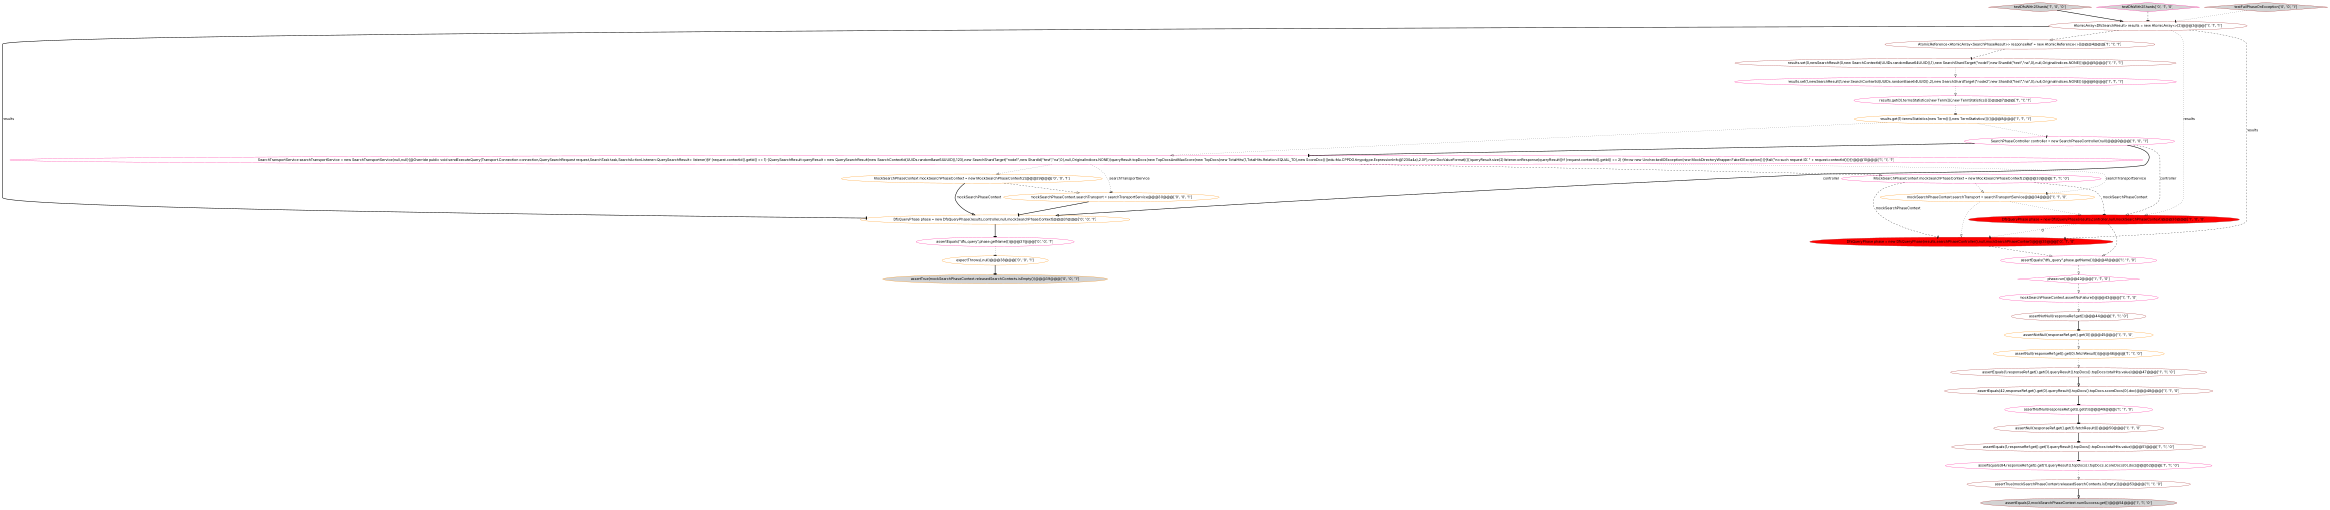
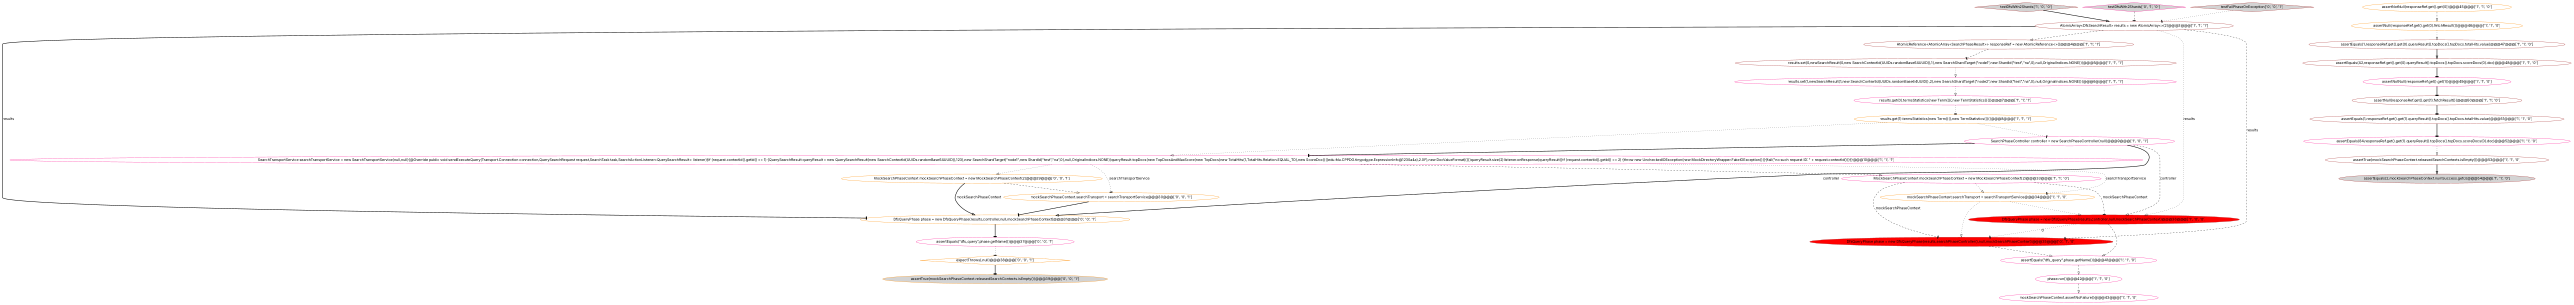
node "expectThrows(,null)@@@38@@@['0', '0', '1']": shape ellipse -> diamond
node "phase.run()@@@42@@@['1', '1', '0']": shape diamond -> ellipse
node "assertNotNull(responseRef.get())@@@44@@@['1', '1', '0']": removed
